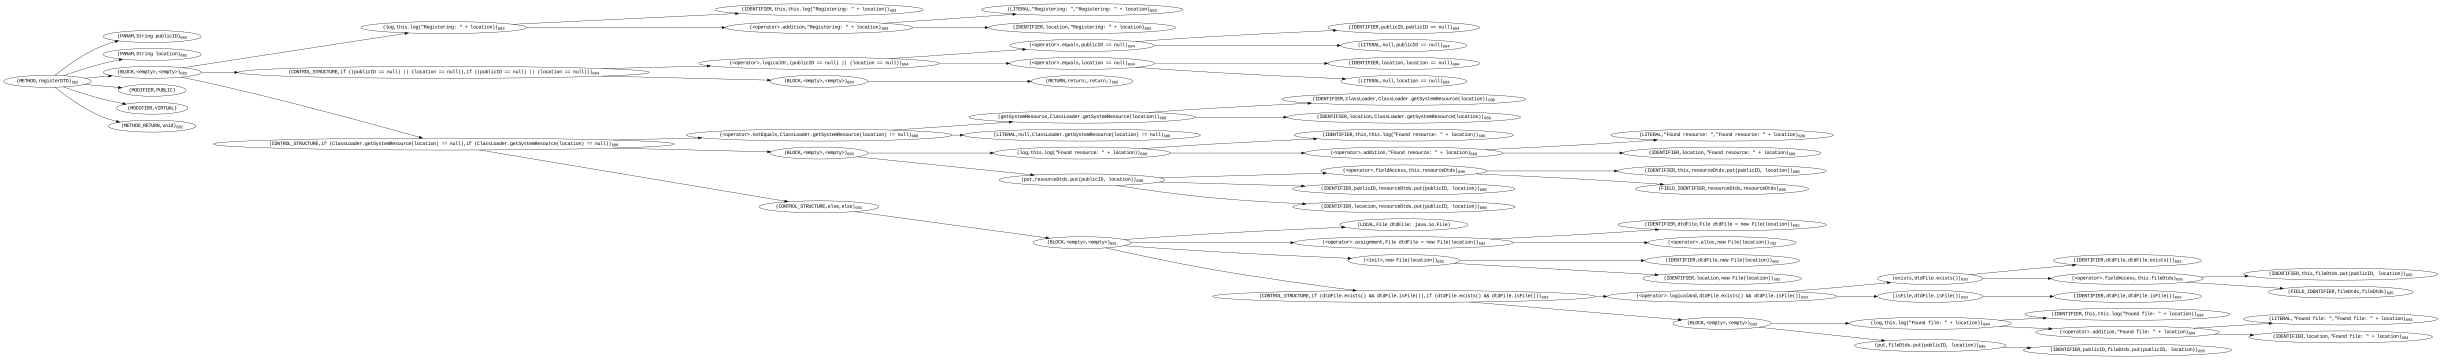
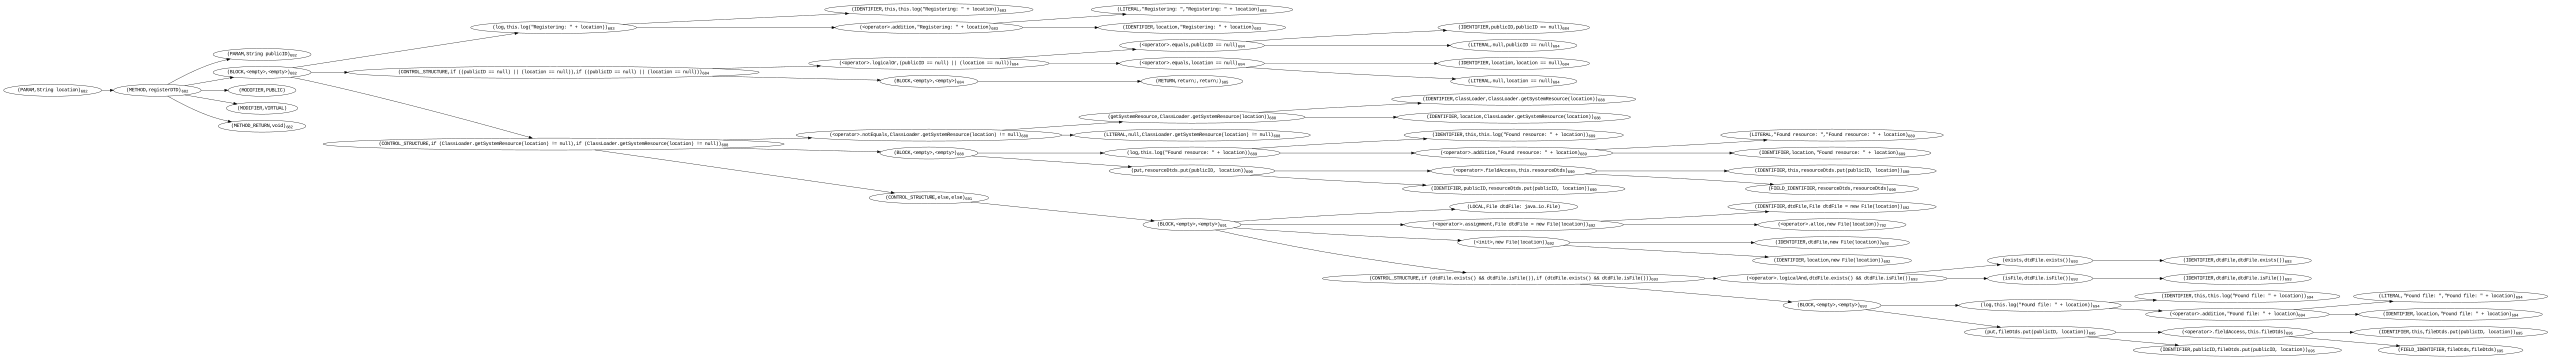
edge "(METHOD,registerDTD)" -> "(PARAM,String location)": reversed
node "(IDENTIFIER,location,resourceDtds.put(publicID, location))": removed
edge "(exists,dtdFile.exists())" -> "(<operator>.fieldAccess,this.fileDtds)": now "(put,fileDtds.put(publicID, location))" -> "(<operator>.fieldAccess,this.fileDtds)"
